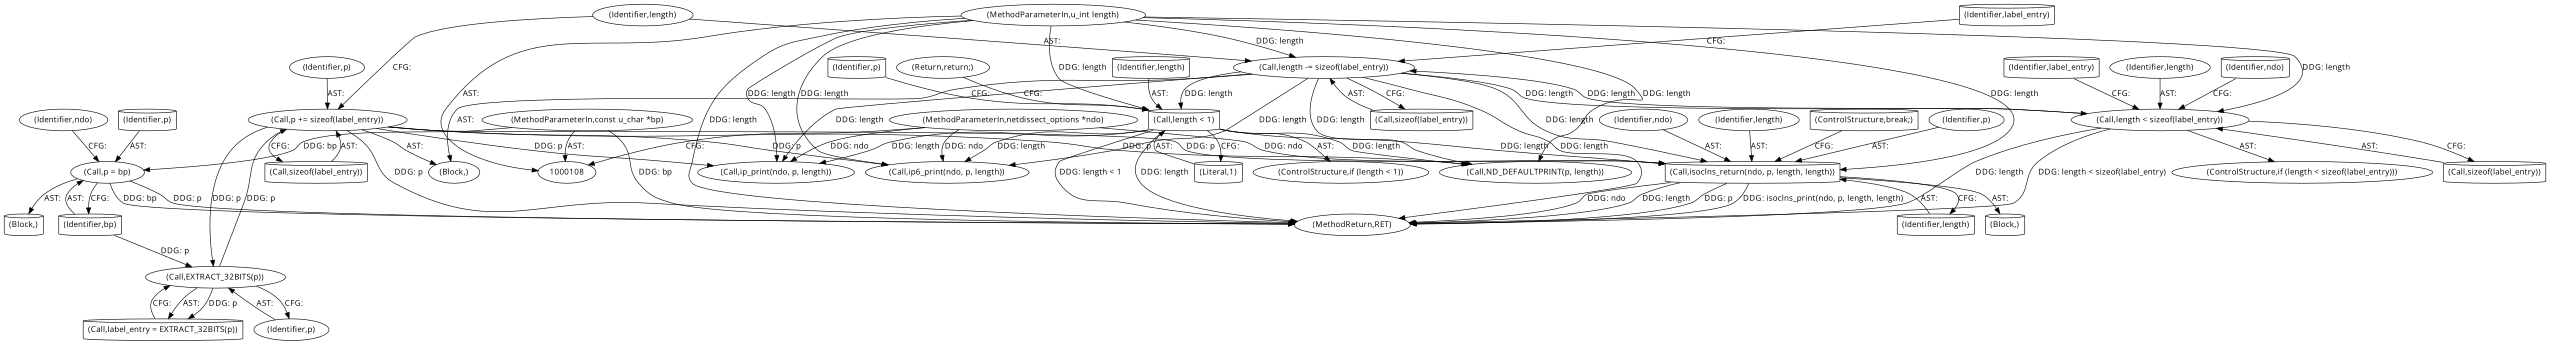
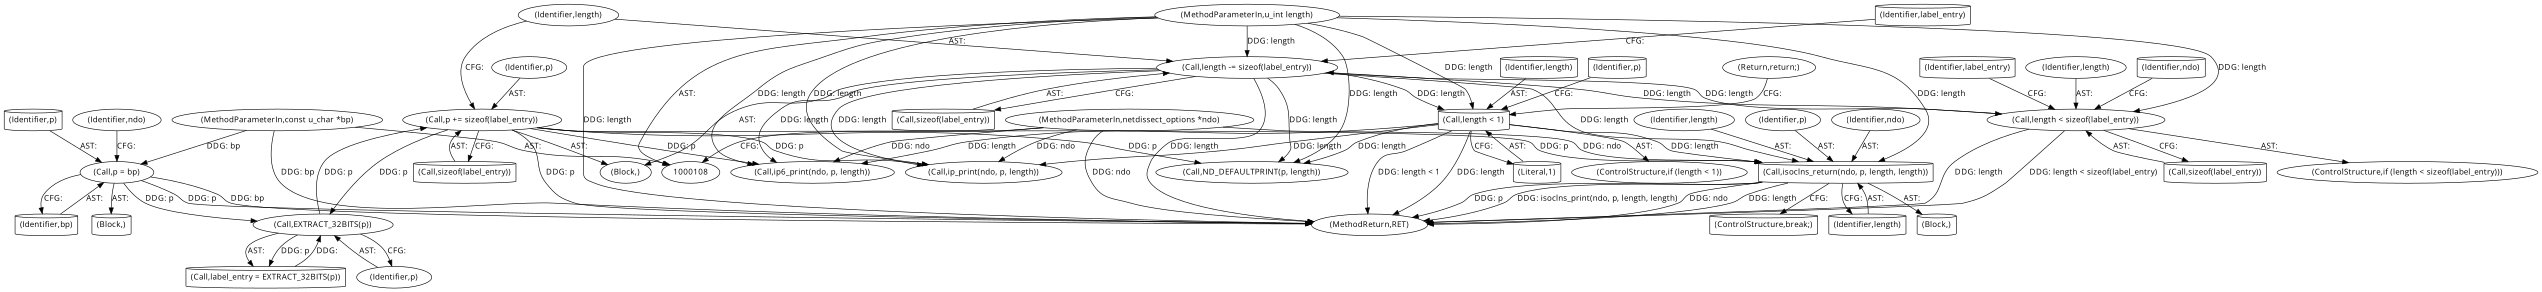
edge "(ControlStructure,break;)" -> "(Call,isoclns_return(ndo, p, length, length))": reversed
edge "(MethodParameterIn,netdissect_options *ndo)" -> "(MethodReturn,RET)": added, label "DDG: ndo"
edge "(Identifier,bp)" -> "(Call,EXTRACT_32BITS(p))": now "(Call,p = bp)" -> "(Call,EXTRACT_32BITS(p))"
edge "(Call,label_entry = EXTRACT_32BITS(p))" -> "(Call,EXTRACT_32BITS(p))": label "CFG: " -> "DDG: "
